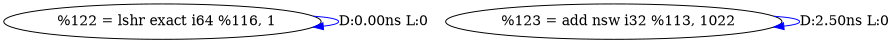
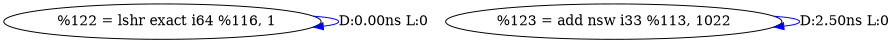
node "%123 = add nsw i32 %113, 1022": label "%123 = add nsw i32 %113, 1022" -> "%123 = add nsw i33 %113, 1022"
